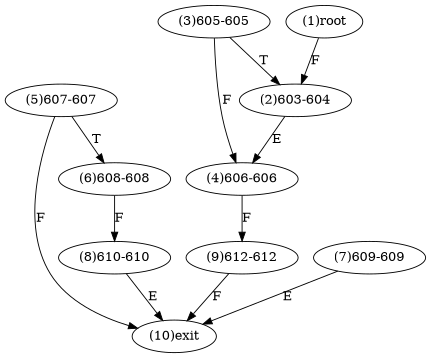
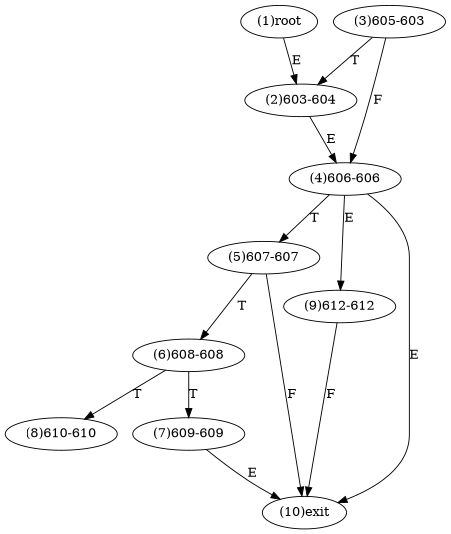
node "(3)605-605": label "(3)605-605" -> "(3)605-603"
edge "(1)root" -> "(2)603-604": label "F" -> "E"
edge "(4)606-606" -> "(5)607-607": added, label "T"
edge "(6)608-608" -> "(8)610-610": label "F" -> "T"
edge "(4)606-606" -> "(9)612-612": label "F" -> "E"
edge "(8)610-610" -> "(10)exit": now "(4)606-606" -> "(10)exit"
edge "(6)608-608" -> "(7)609-609": added, label "T"
